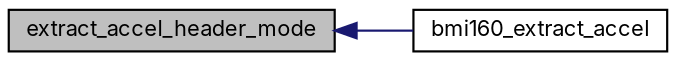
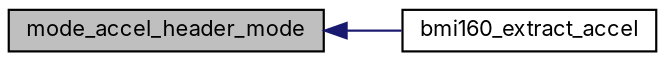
node "extract_accel_header_mode": label "extract_accel_header_mode" -> "mode_accel_header_mode"
